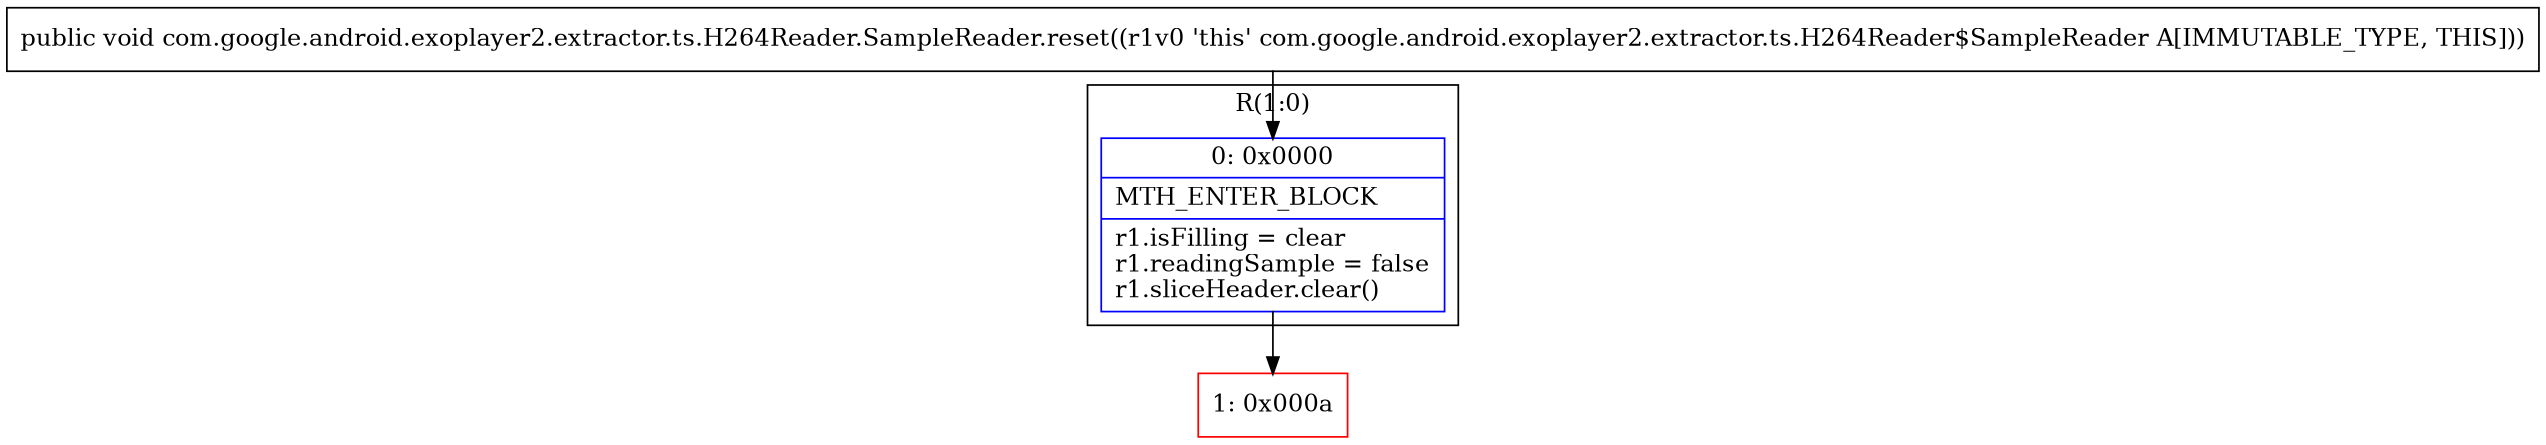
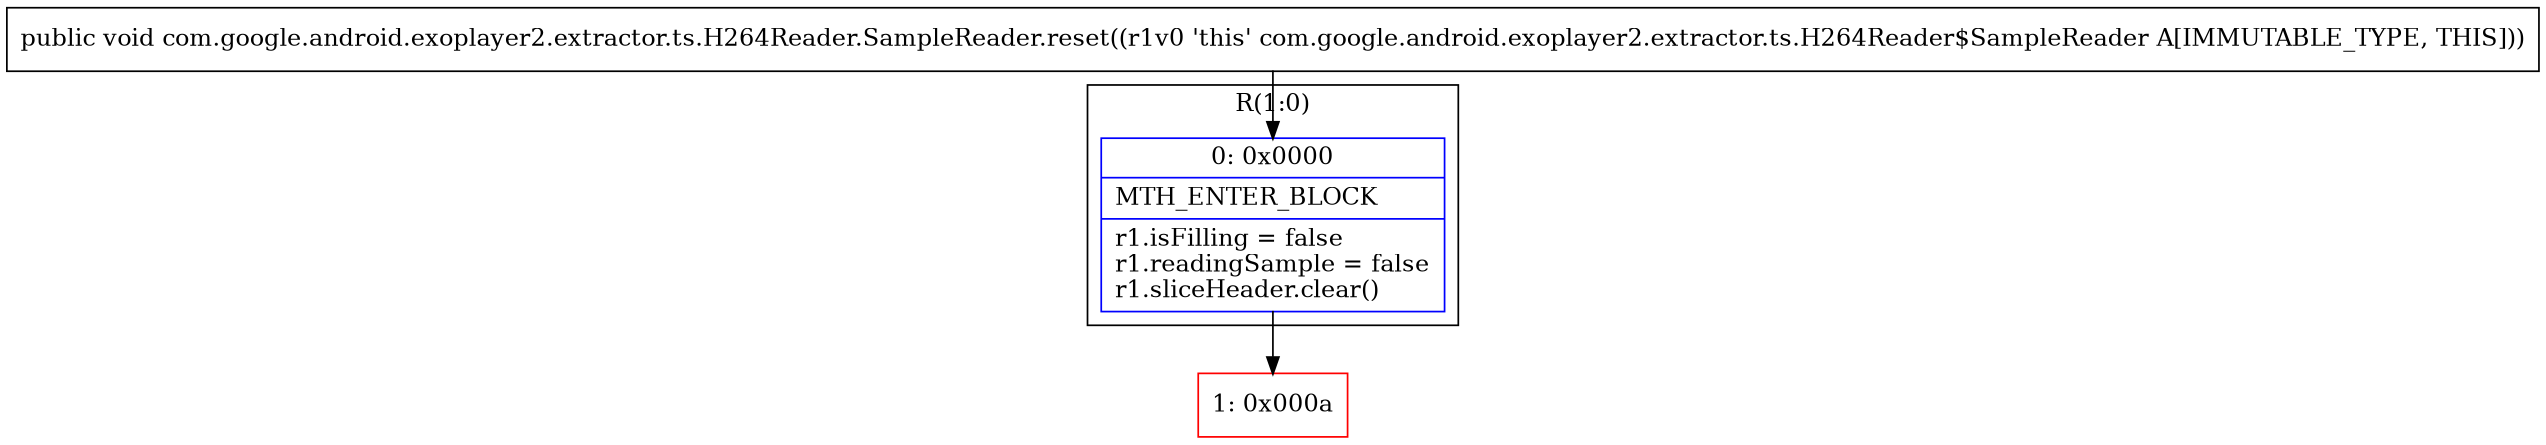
node "0: 0x0000": text "r1.isFilling = clear" -> "r1.isFilling = false"
